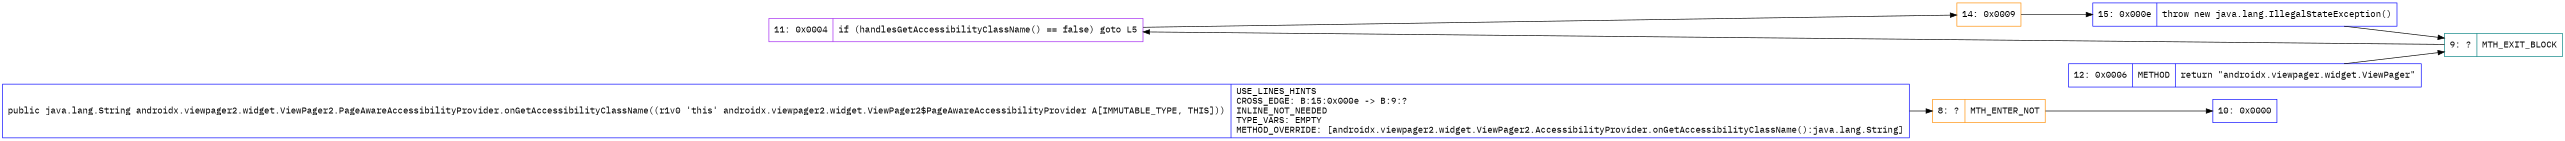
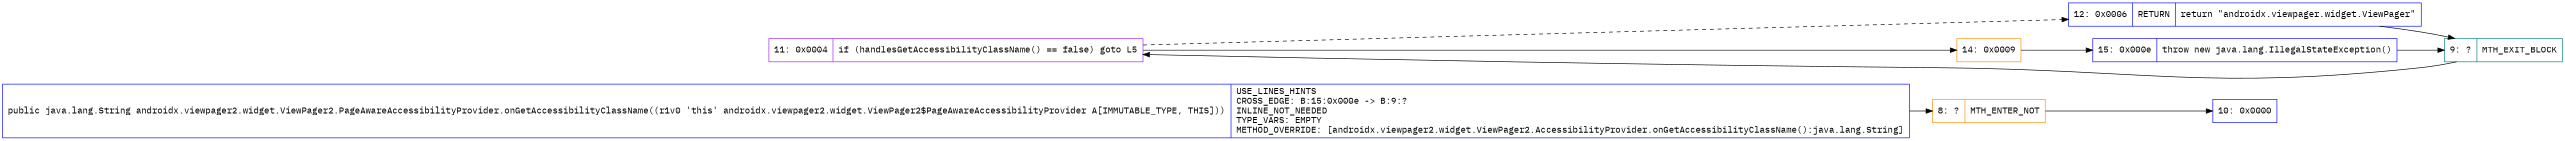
edge "11: 0x0004" -> "12: 0x0006": added
node "12: 0x0006": text "METHOD" -> "RETURN"
